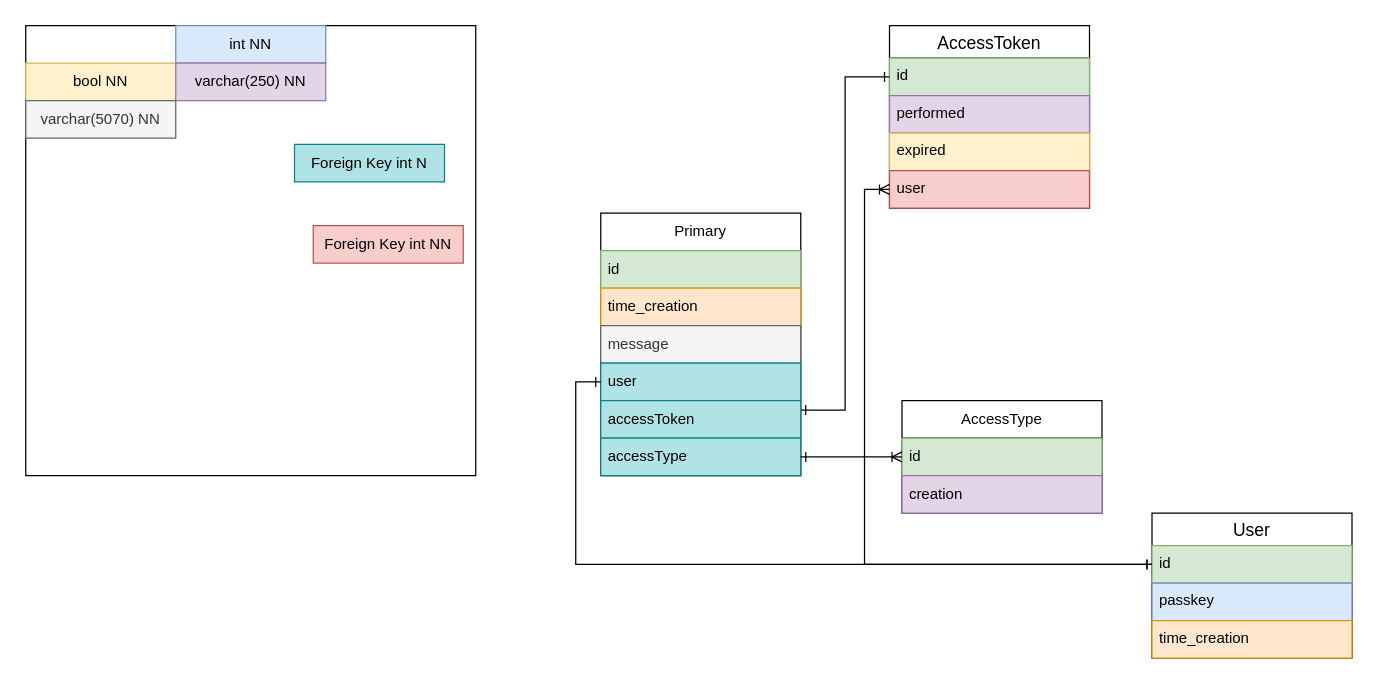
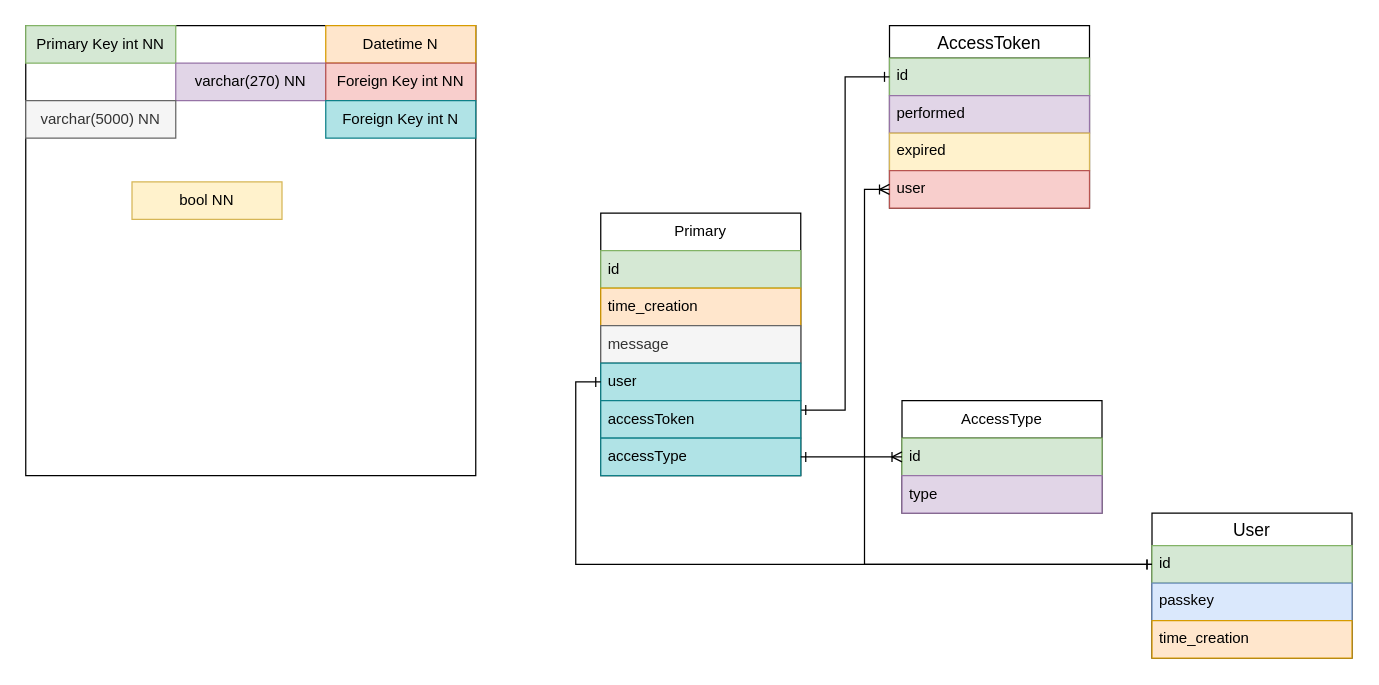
node "Primary Key int NN": added
node "int NN": removed
node "Datetime N": added
node "bool NN": moved (101, 82) -> (207, 201)
node "varchar(250) NN": label "varchar(250) NN" -> "varchar(270) NN"
node "varchar(5070) NN": label "varchar(5070) NN" -> "varchar(5000) NN"
node "Foreign Key int N": moved (369, 163) -> (401, 119)
node "Foreign Key int NN": moved (388, 244) -> (401, 82)
node "creation": label "creation" -> "type"
